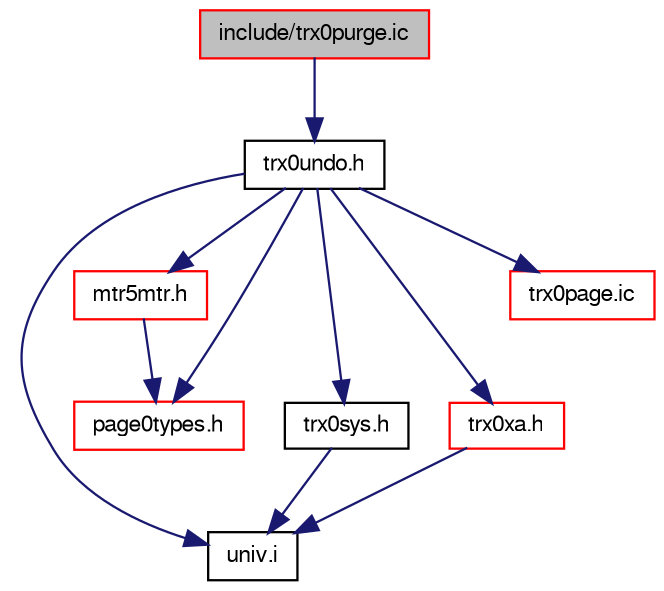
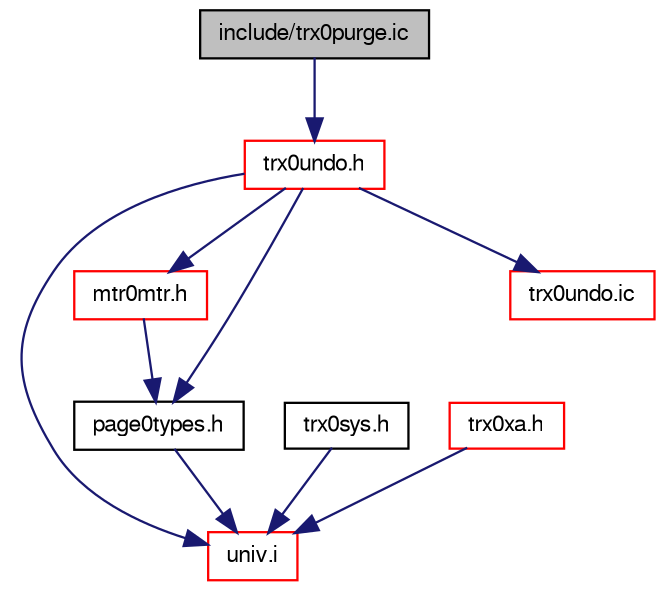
node "include/trx0purge.ic": color red -> black
node "trx0undo.h": color black -> red
edge "trx0undo.h" -> "trx0sys.h": removed
edge "trx0undo.h" -> "trx0xa.h": removed
node "mtr5mtr.h": label "mtr5mtr.h" -> "mtr0mtr.h"
node "trx0page.ic": label "trx0page.ic" -> "trx0undo.ic"
node "page0types.h": color red -> black
edge "page0types.h" -> "univ.i": added
node "univ.i": color black -> red
